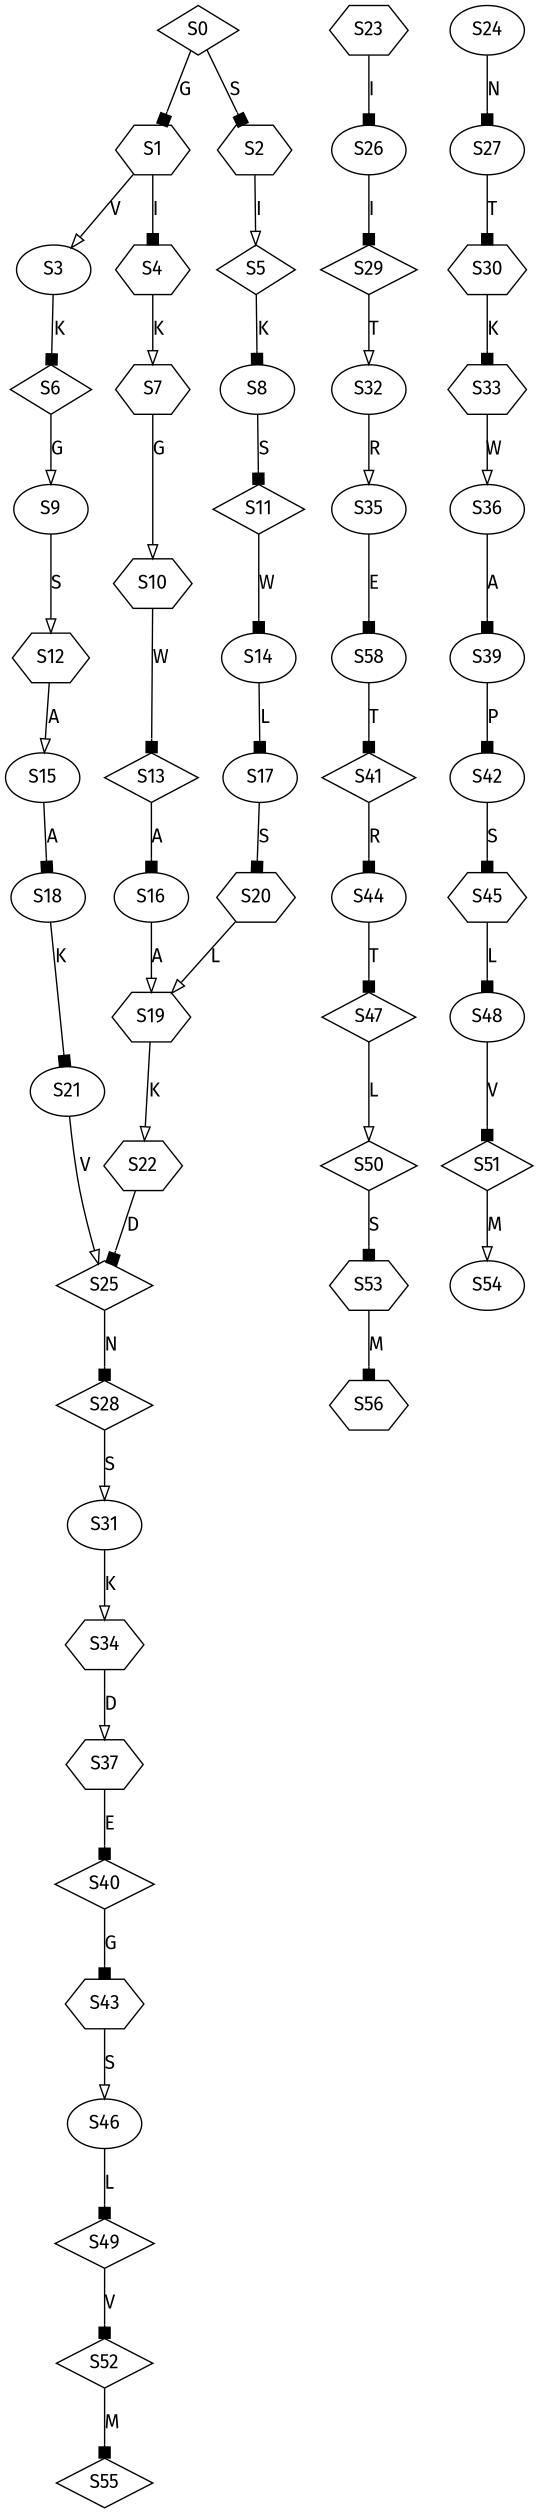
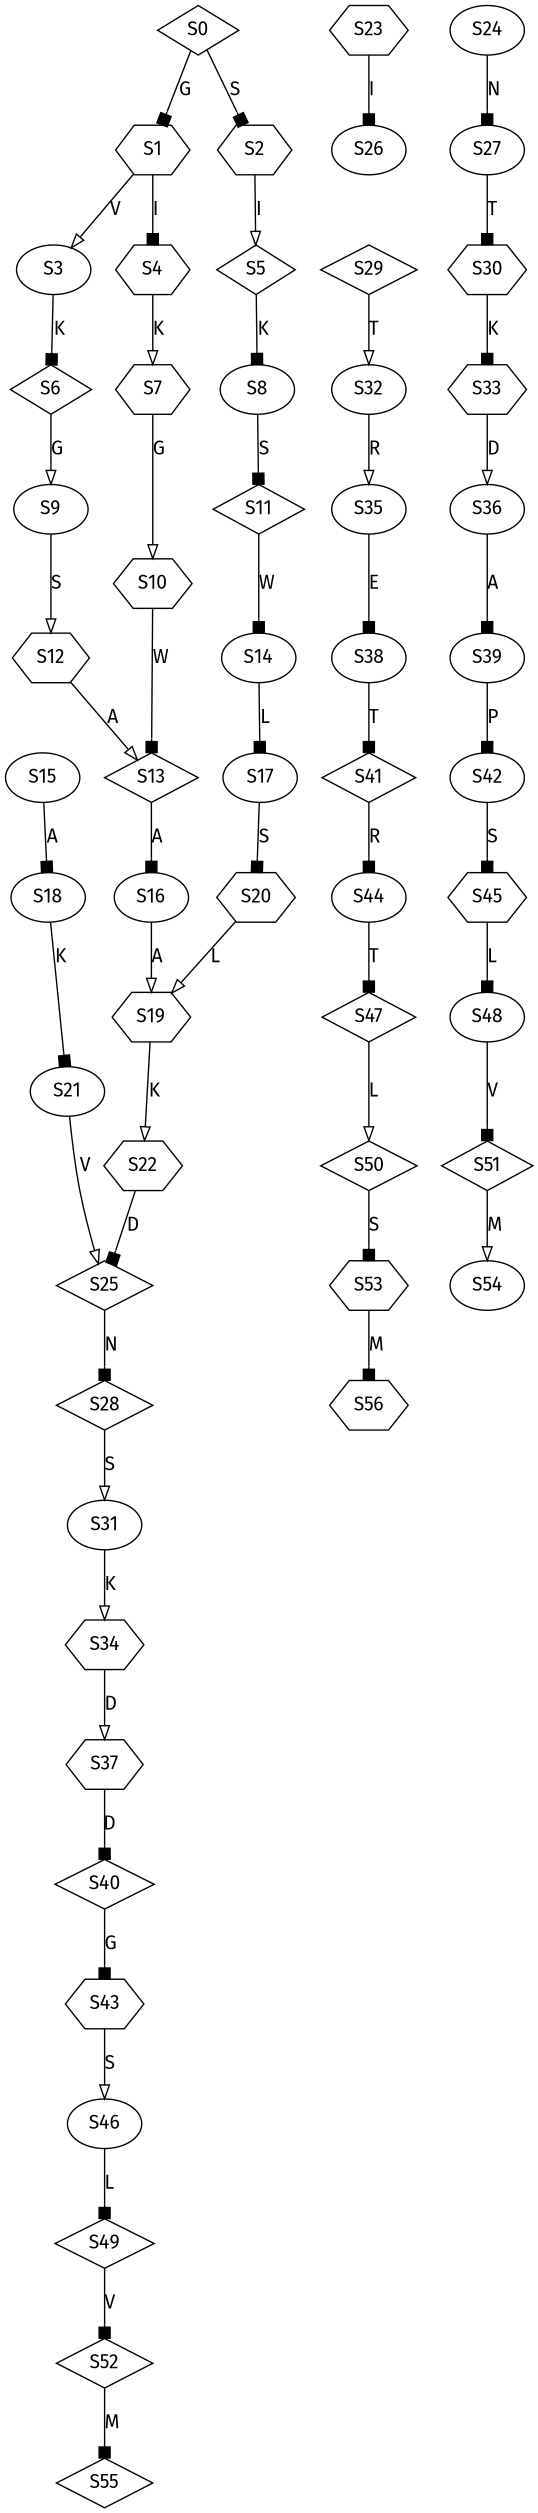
edge "S26" -> "S29": removed, label "I"
edge "S33" -> "S36": label "W" -> "D"
node "S58": label "S58" -> "S38"
edge "S12" -> "S15": now "S12" -> "S13"
edge "S37" -> "S40": label "E" -> "D"
